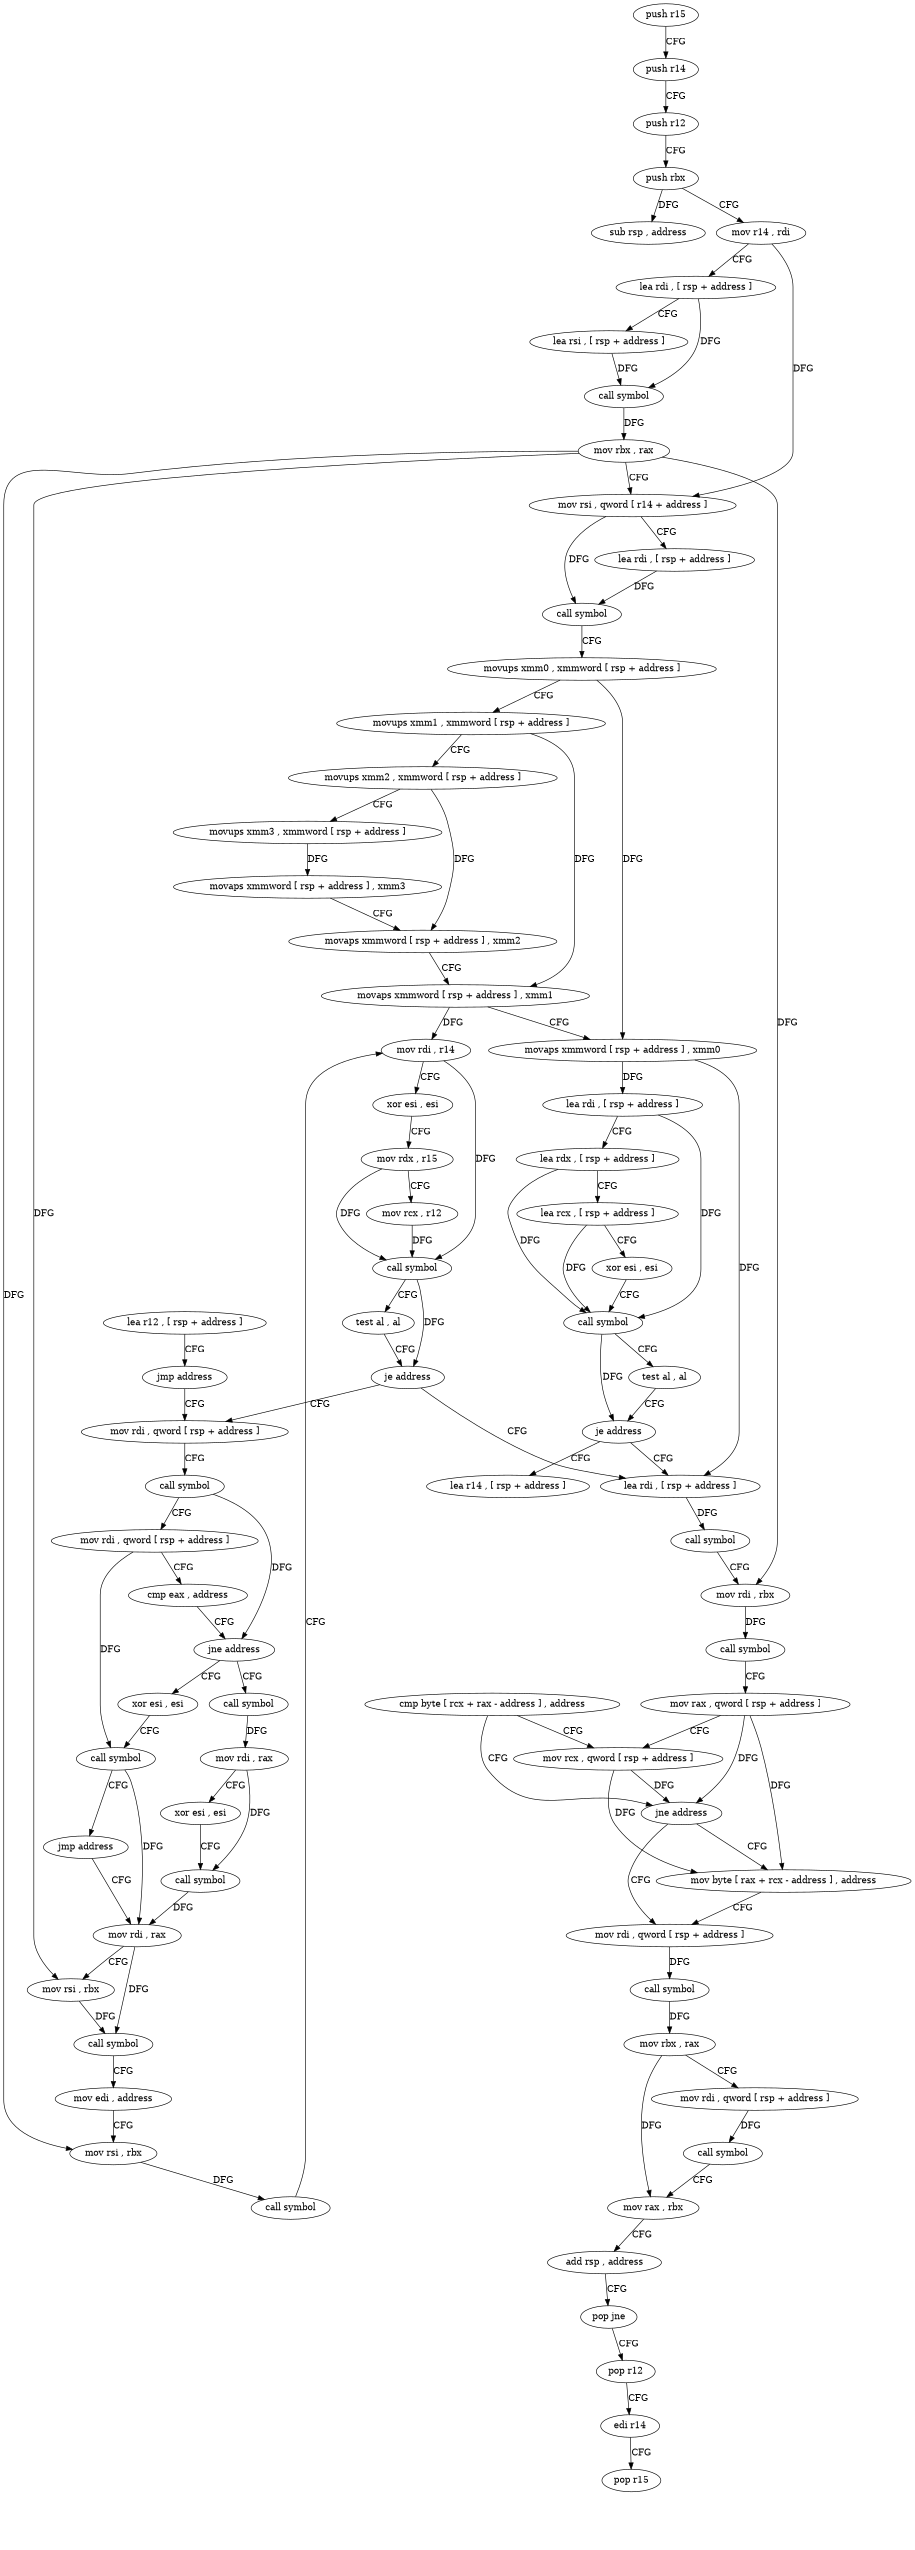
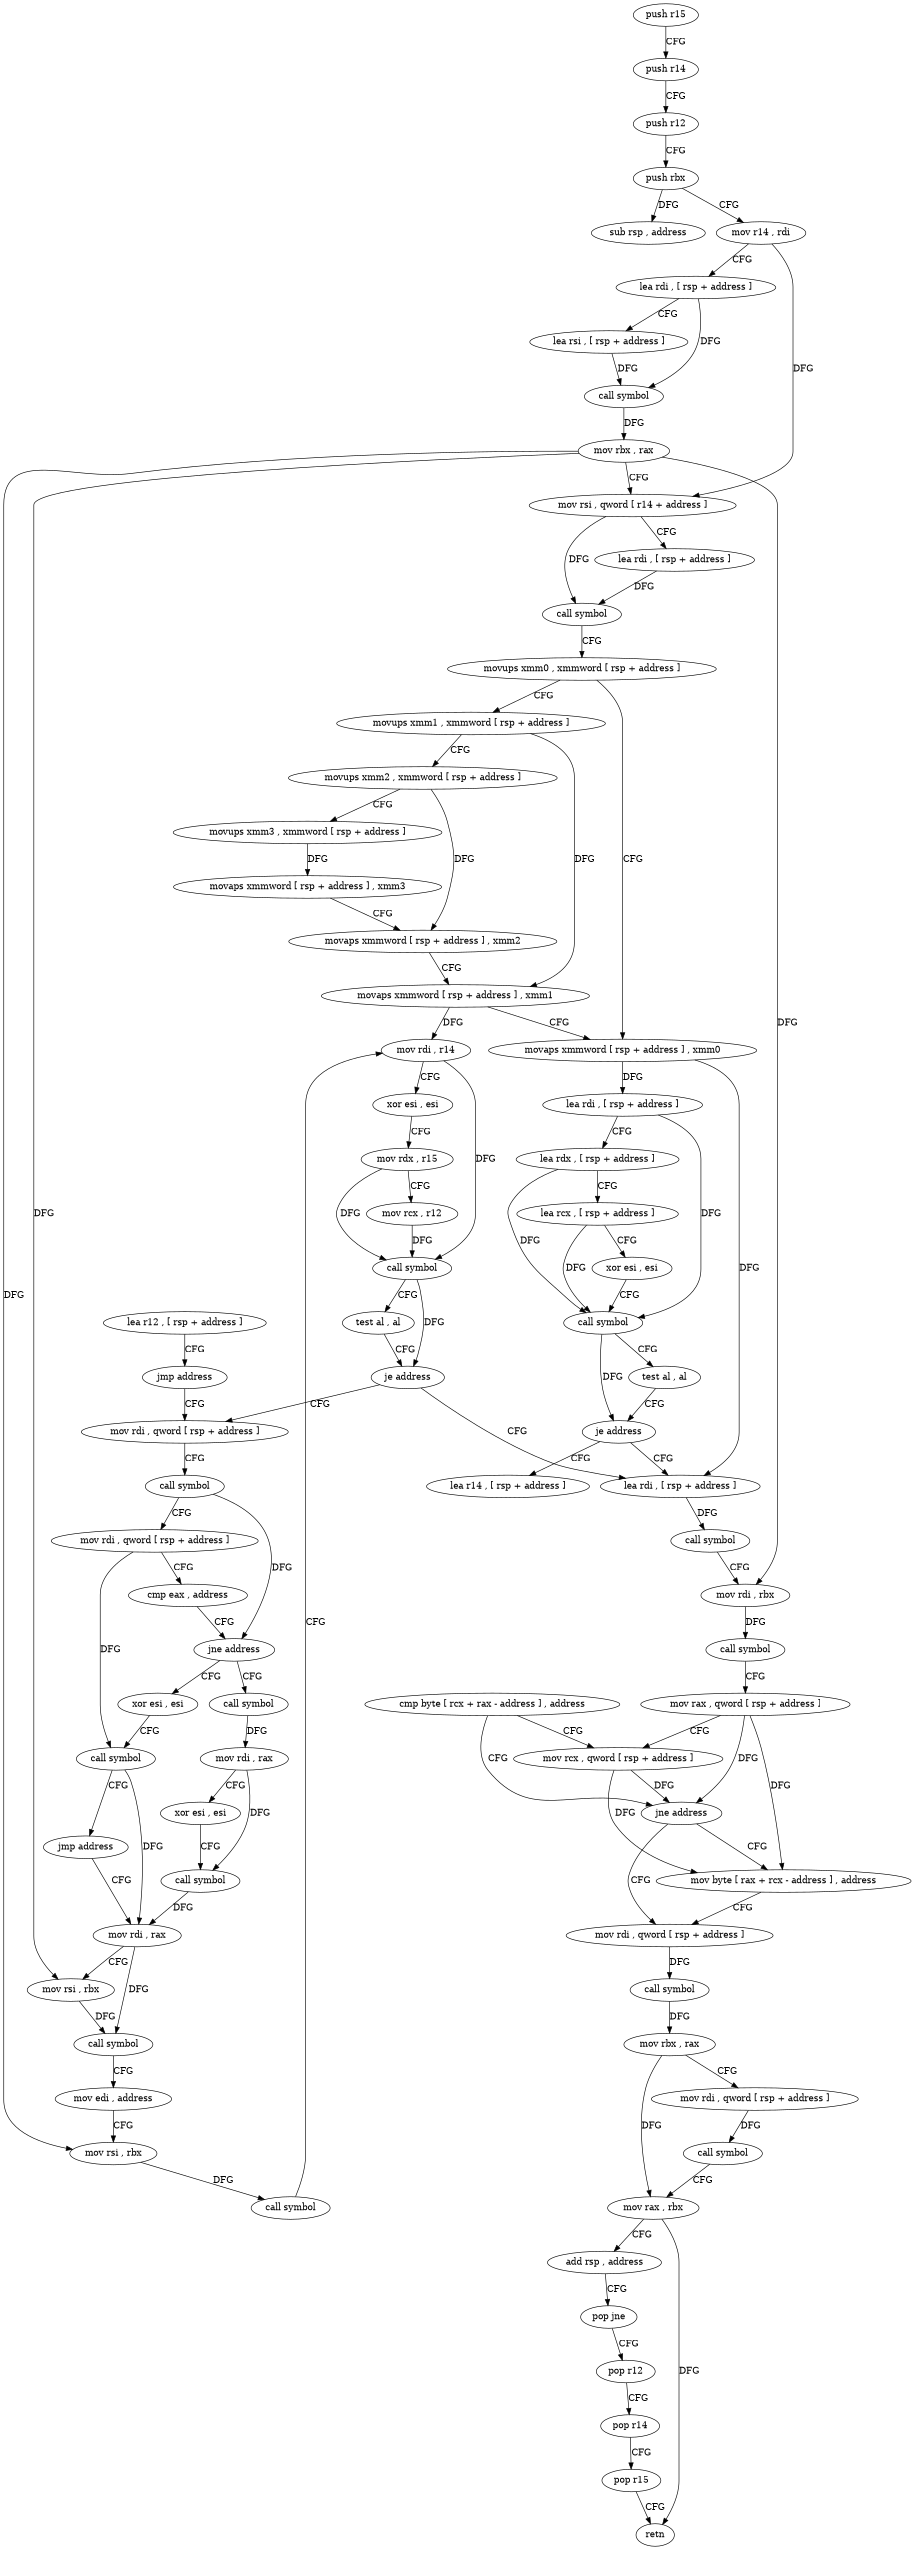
edge "movups xmm0 , xmmword [ rsp + address ]" -> "movaps xmmword [ rsp + address ] , xmm0": label "DFG" -> "CFG"
node "edi r14": label "edi r14" -> "pop r14"
node "retn": added
